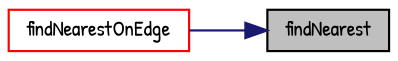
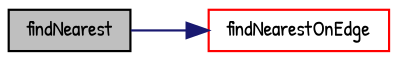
edge "findNearestOnEdge" -> "findNearest": reversed
